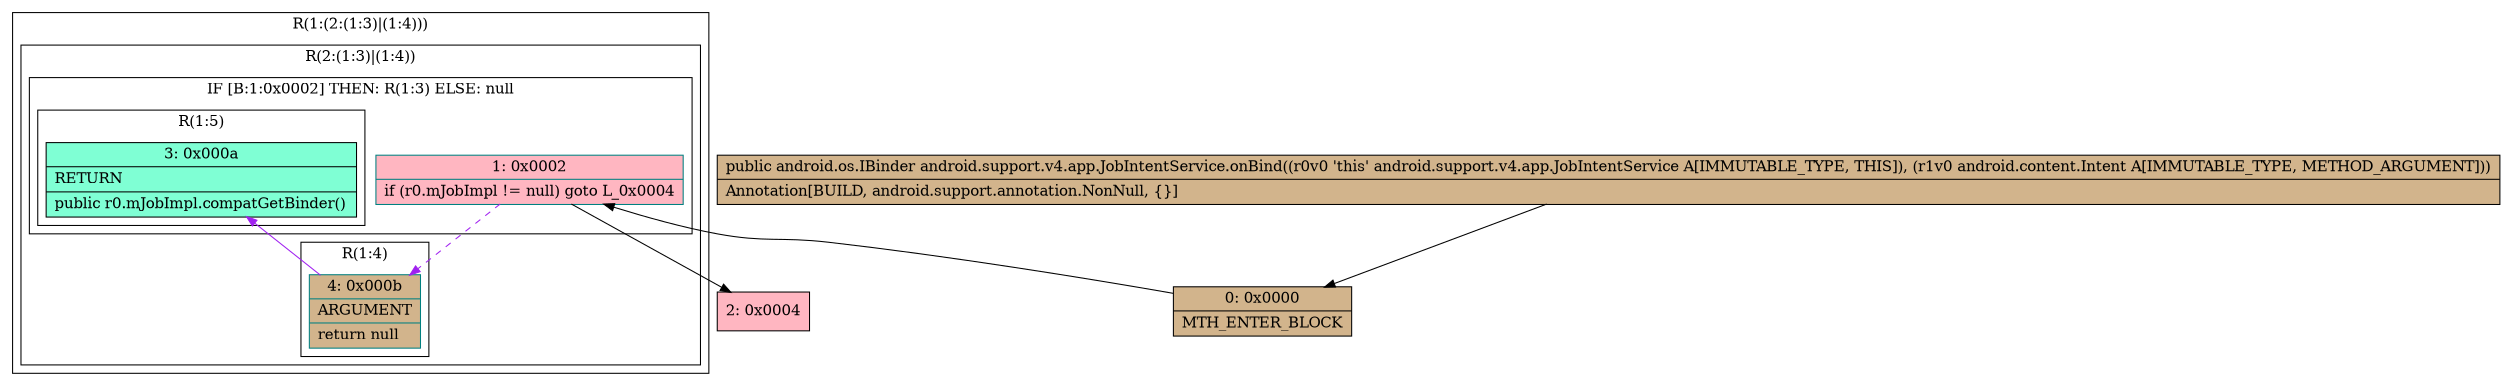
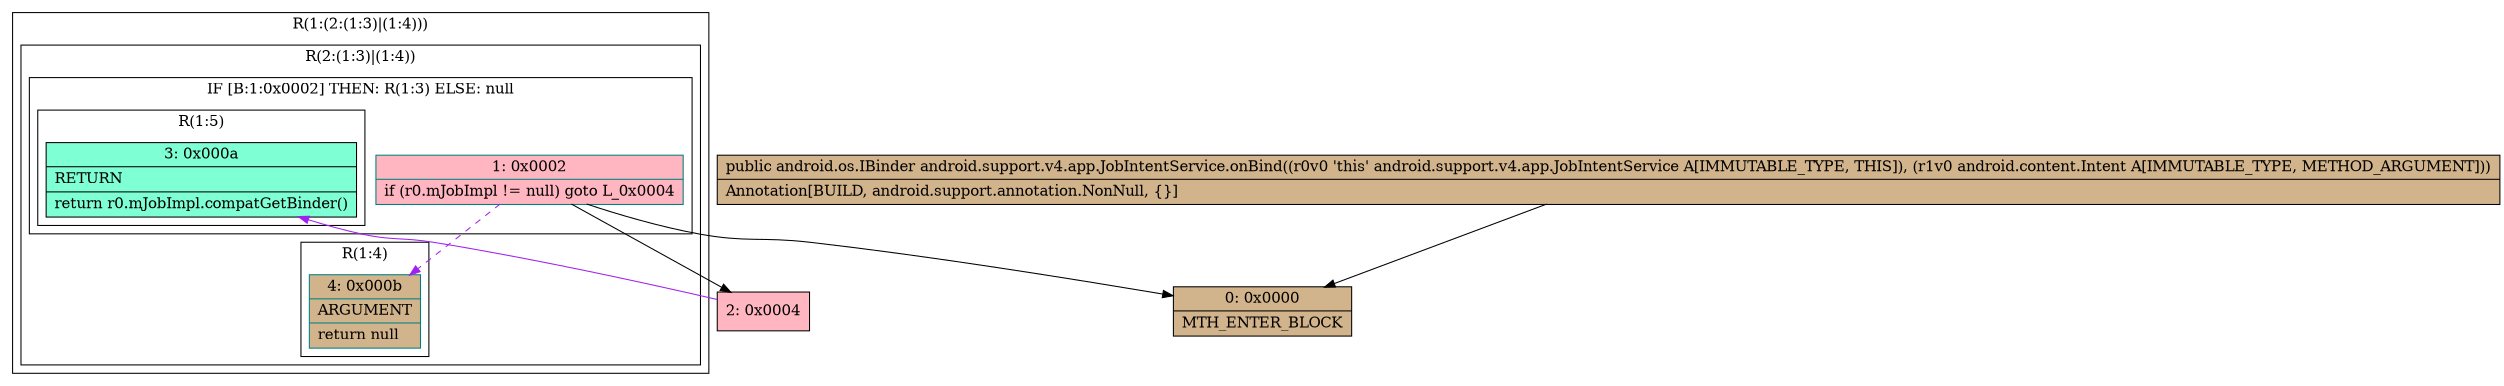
node "3: 0x000a": text "public r0.mJobImpl.compatGetBinder()" -> "return r0.mJobImpl.compatGetBinder()"
edge "4: 0x000b" -> "3: 0x000a": now "2: 0x0004" -> "3: 0x000a"
edge "0: 0x0000" -> "1: 0x0002": reversed
